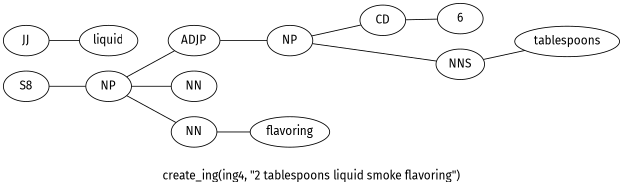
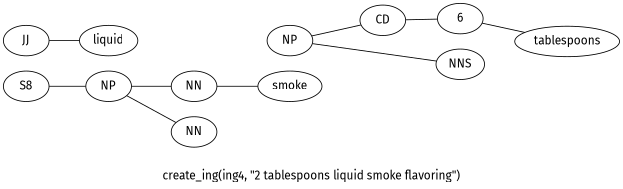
node "ADJP": removed
edge "tablespoons" -- "NNS": now "tablespoons" -- "6"
node "smoke": added
node "flavoring": removed
